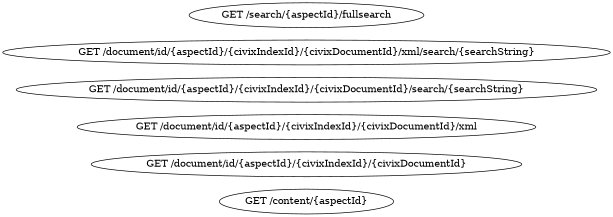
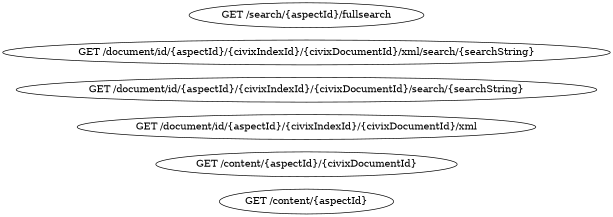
node "GET /document/id/{aspectId}/{civixIndexId}/{civixDocumentId}": removed
node "GET /content/{aspectId}/{civixDocumentId}": added
